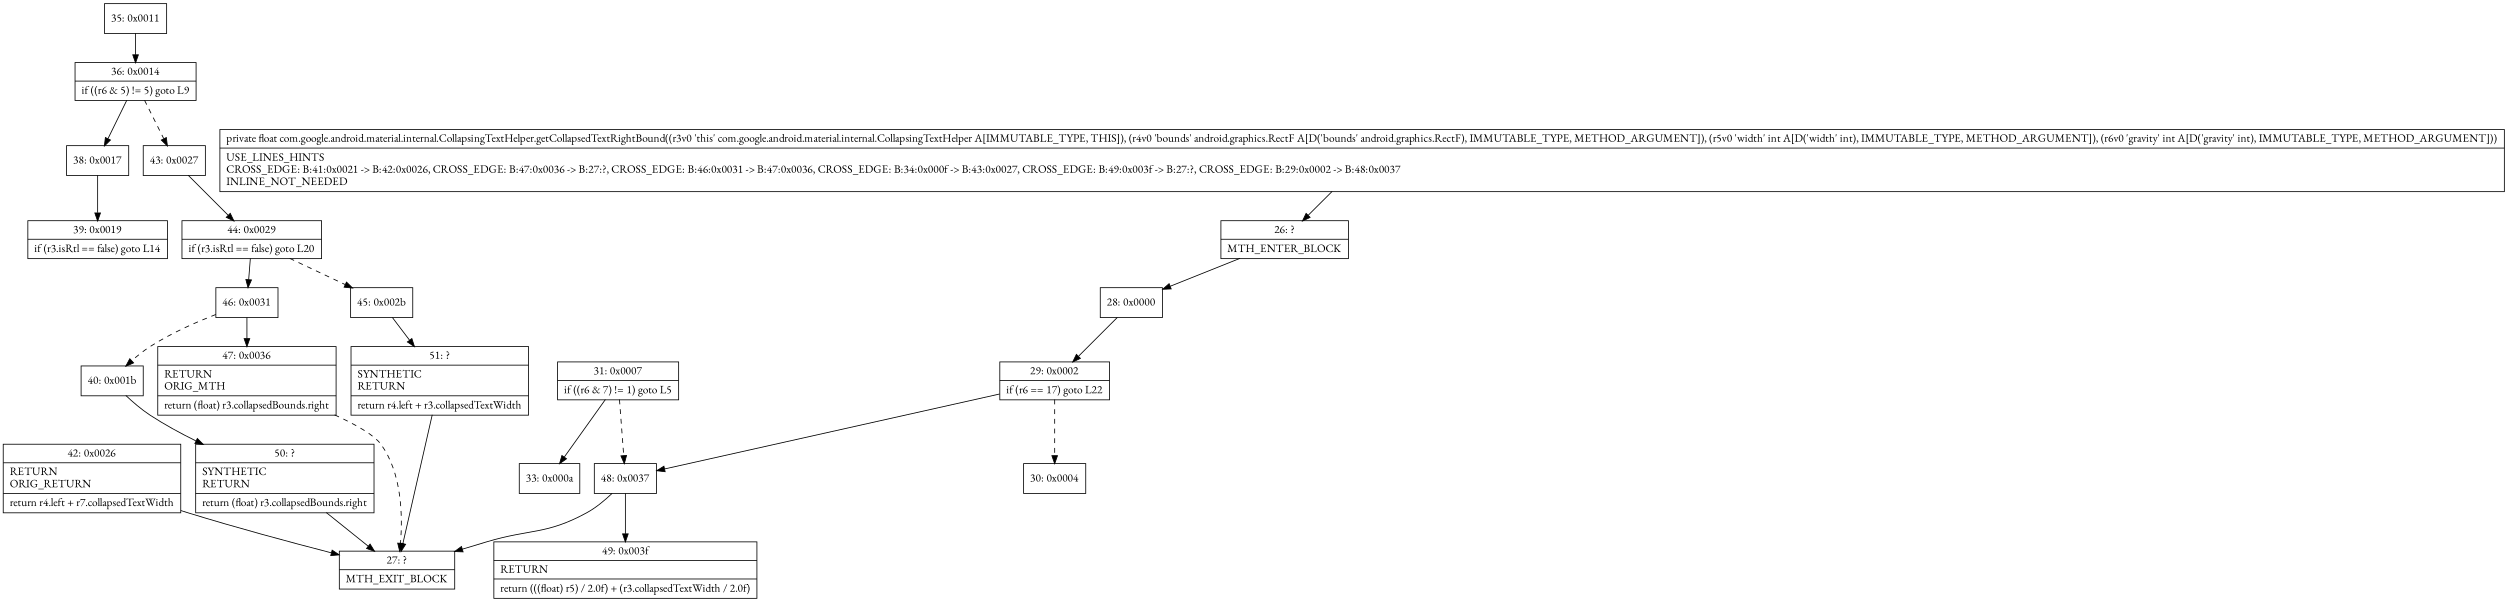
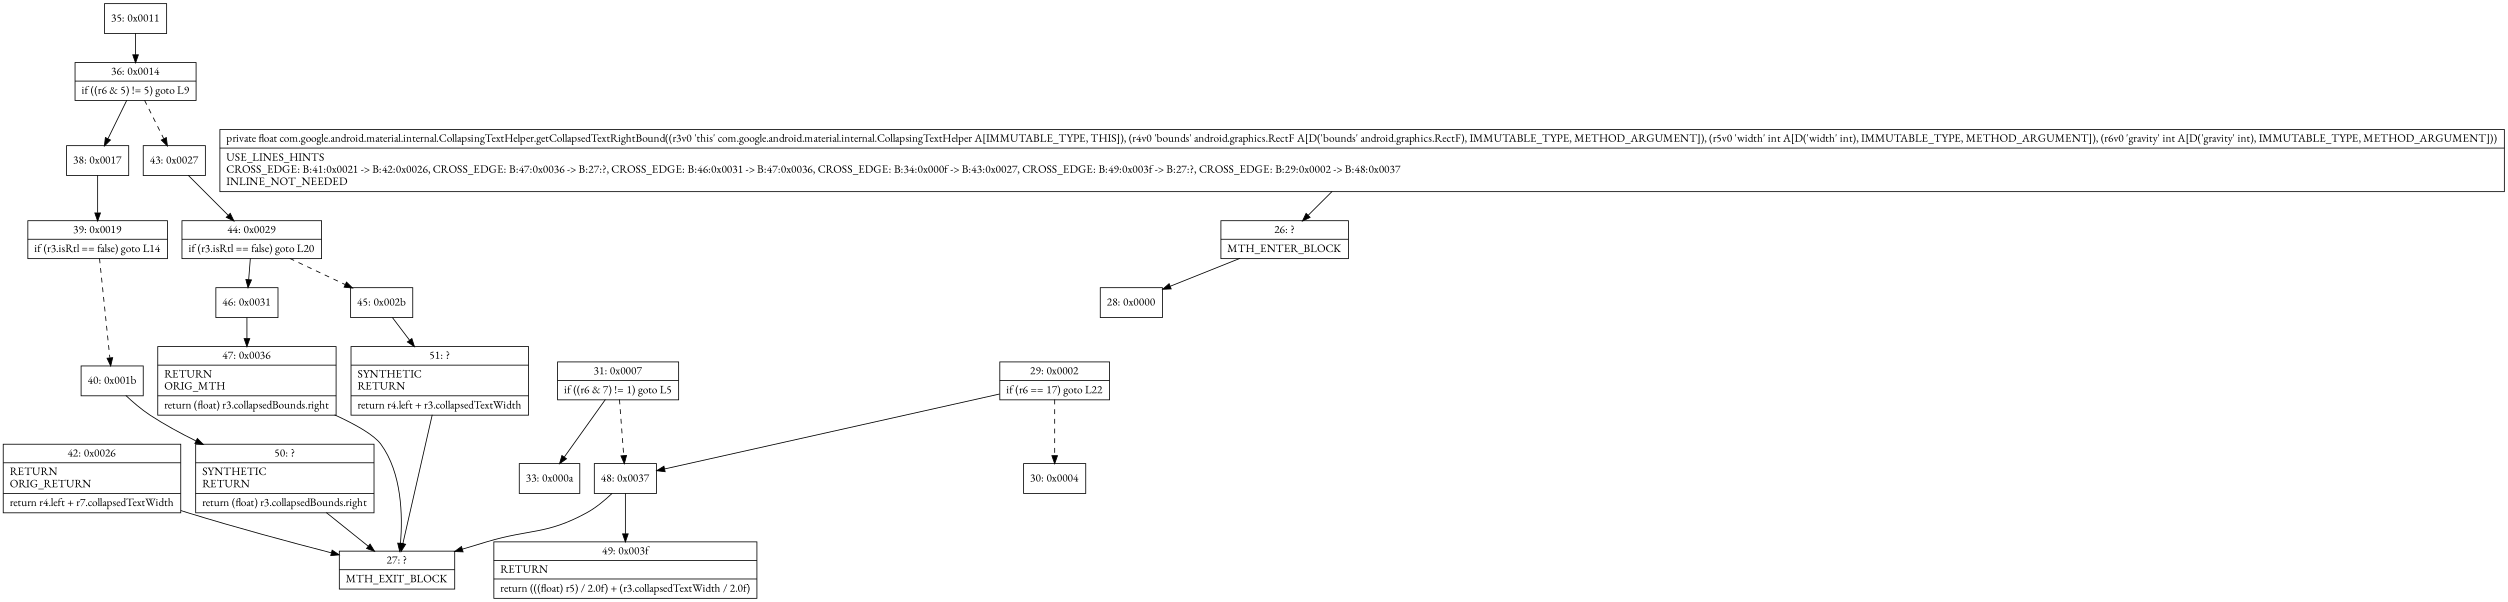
edge "46: 0x0031" -> "40: 0x001b": now "39: 0x0019" -> "40: 0x001b"
edge "28: 0x0000" -> "29: 0x0002": removed
edge "47: 0x0036" -> "27: ?": style dashed -> solid
